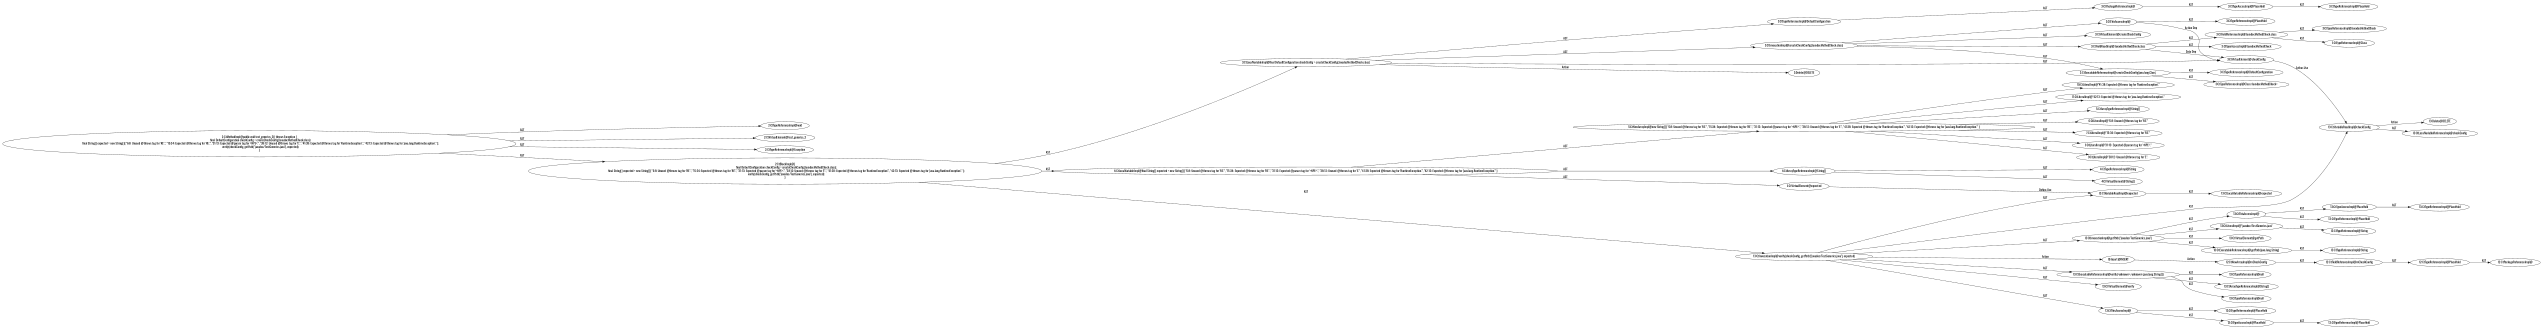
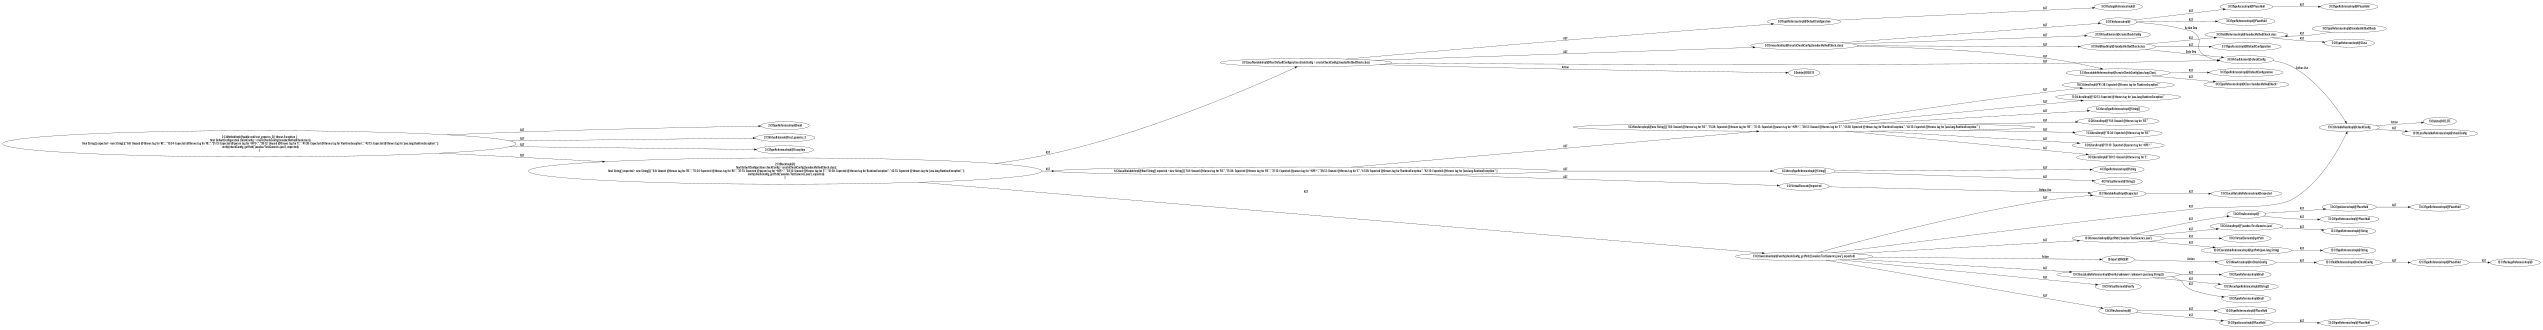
edge "3:CtPackageReferenceImpl@" -> "3:CtTypeAccessImpl@PlaceHold": now "3:CtThisAccessImpl@" -> "3:CtTypeAccessImpl@PlaceHold"
edge "3:CtFieldReferenceImpl@JavadocMethodCheck.class" -> "3:CtTypeReferenceImpl@JavadocMethodCheck": reversed
node "3:CtTypeAccessImpl@JavadocMethodCheck": label "3:CtTypeAccessImpl@JavadocMethodCheck" -> "3:CtTypeAccessImpl@DefaultConfiguration"
